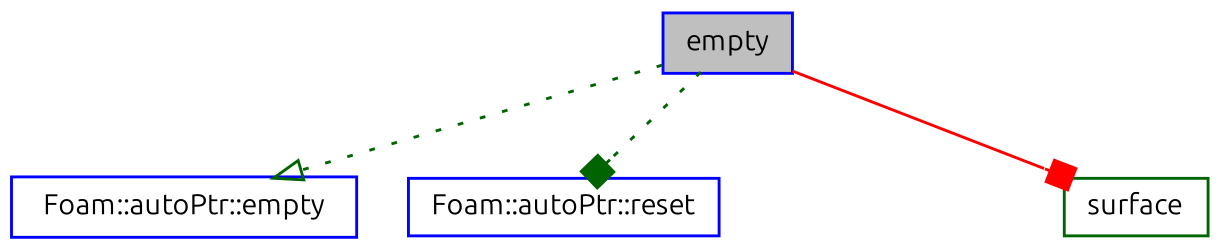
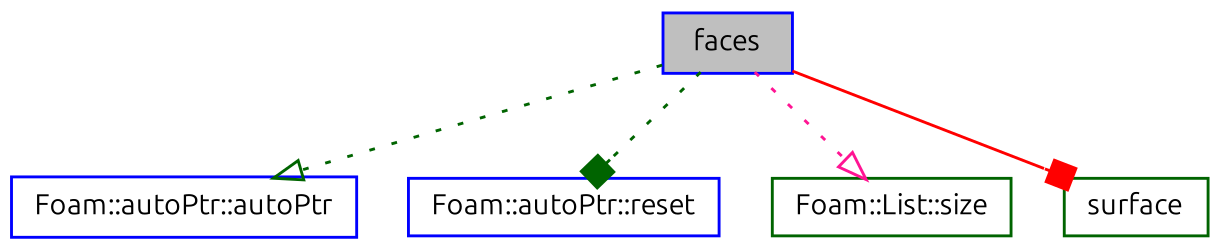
node "empty": label "empty" -> "faces"
node "Foam::autoPtr::empty": label "Foam::autoPtr::empty" -> "Foam::autoPtr::autoPtr"
node "Foam::List::size": added
